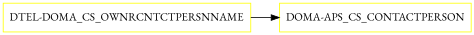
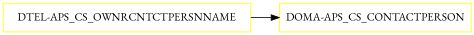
node "DTEL-DOMA_CS_OWNRCNTCTPERSNNAME": label "DTEL-DOMA_CS_OWNRCNTCTPERSNNAME" -> "DTEL-APS_CS_OWNRCNTCTPERSNNAME"
